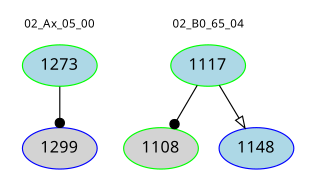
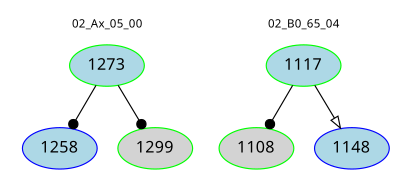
node "1299": color blue -> green
node "1258": added
